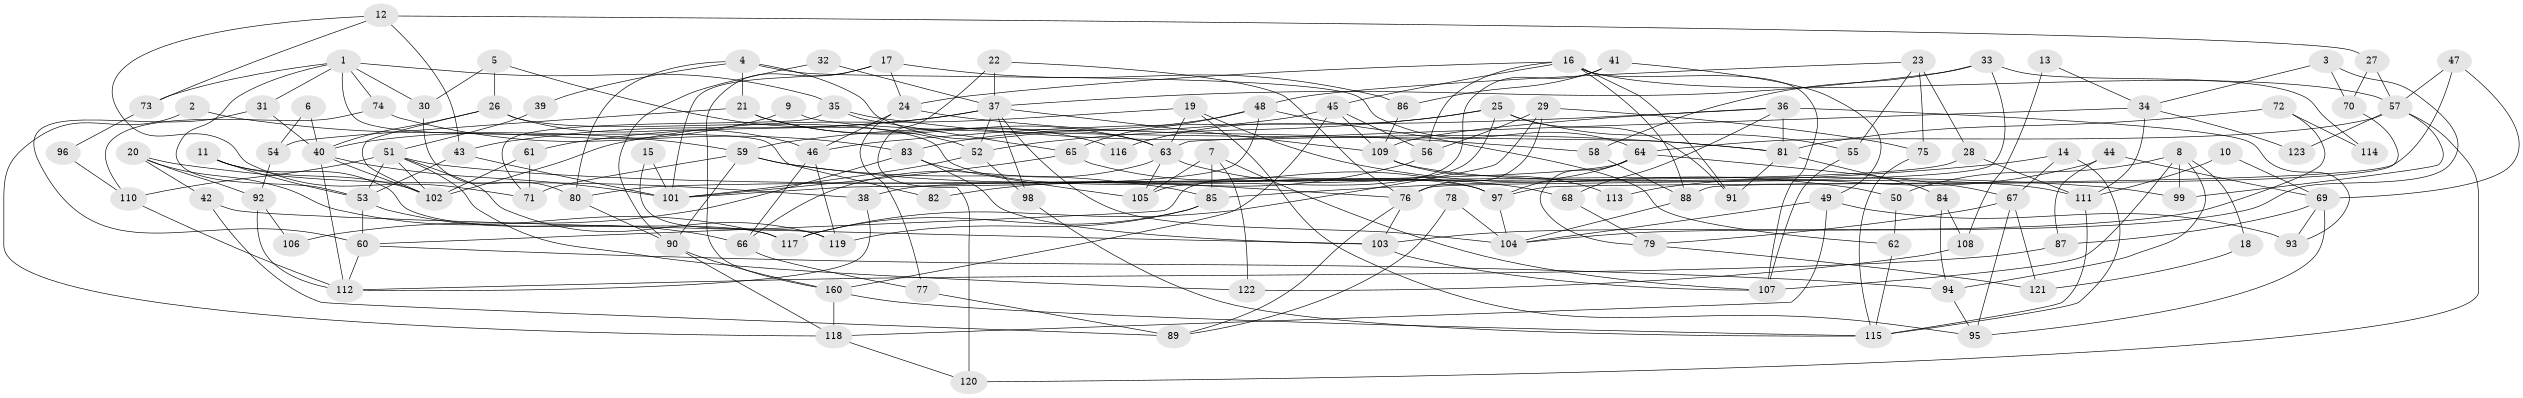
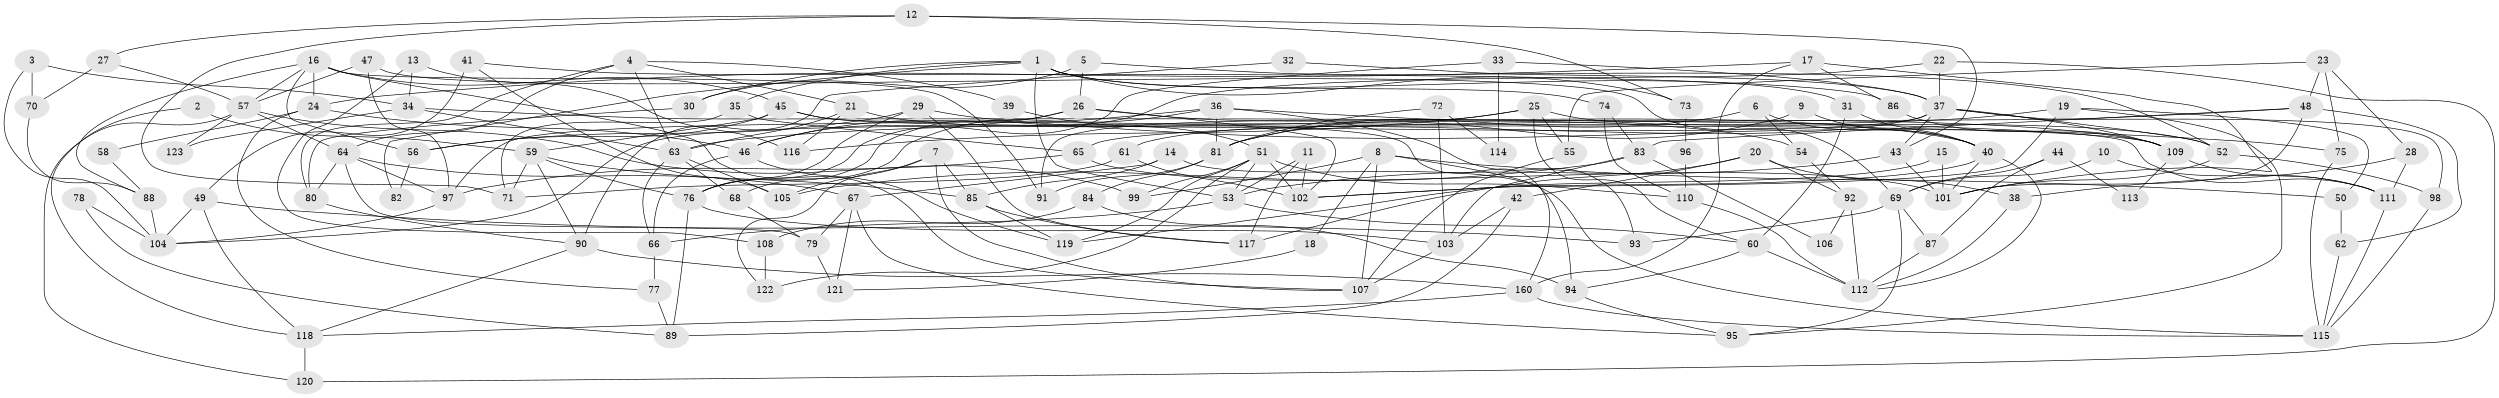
edge "13" -- "116": added
edge "33" -- "58": removed
edge "35" -- "81": now "6" -- "81"
